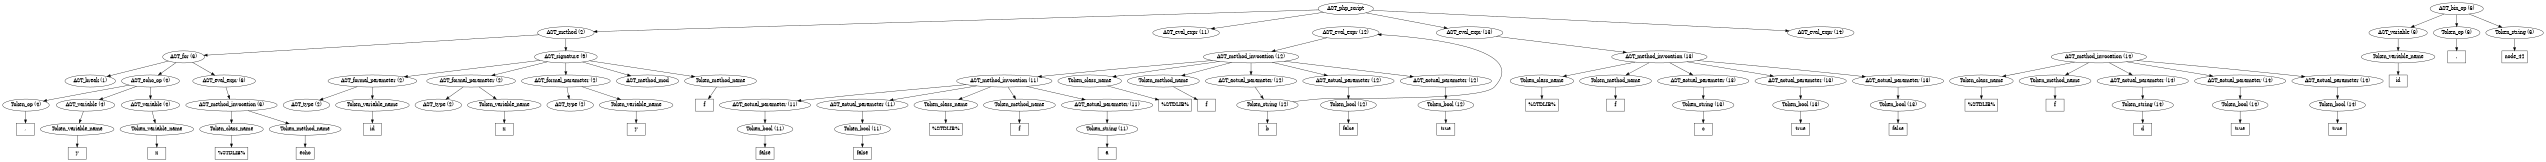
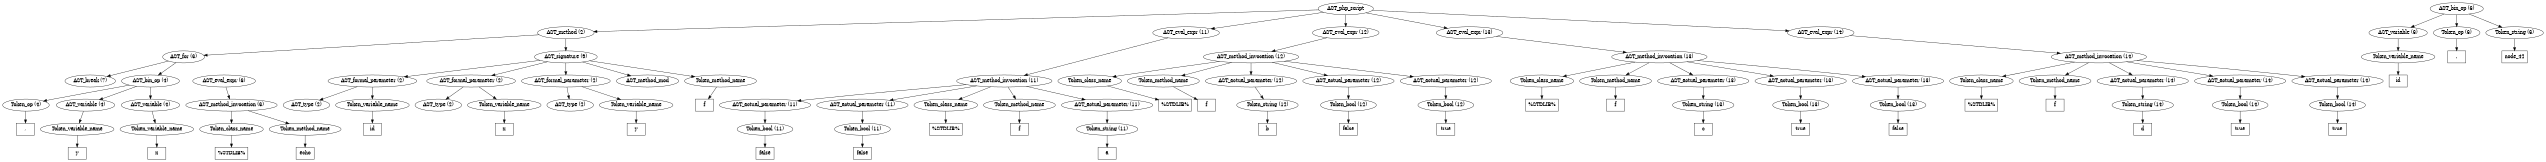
edge "AST_eval_expr (14)" -> "AST_method_invocation (14)": added
edge "AST_for (6)" -> "AST_eval_expr (6)": removed
edge "AST_method_invocation (12)" -> "AST_method_invocation (11)": now "AST_eval_expr (11)" -> "AST_method_invocation (11)"
node "AST_break (1)": label "AST_break (1)" -> "AST_break (7)"
node "AST_echo_op (4)": label "AST_echo_op (4)" -> "AST_bin_op (4)"
edge "Token_string (12)" -> "AST_eval_expr (12)": now "AST_php_script" -> "AST_eval_expr (12)"
